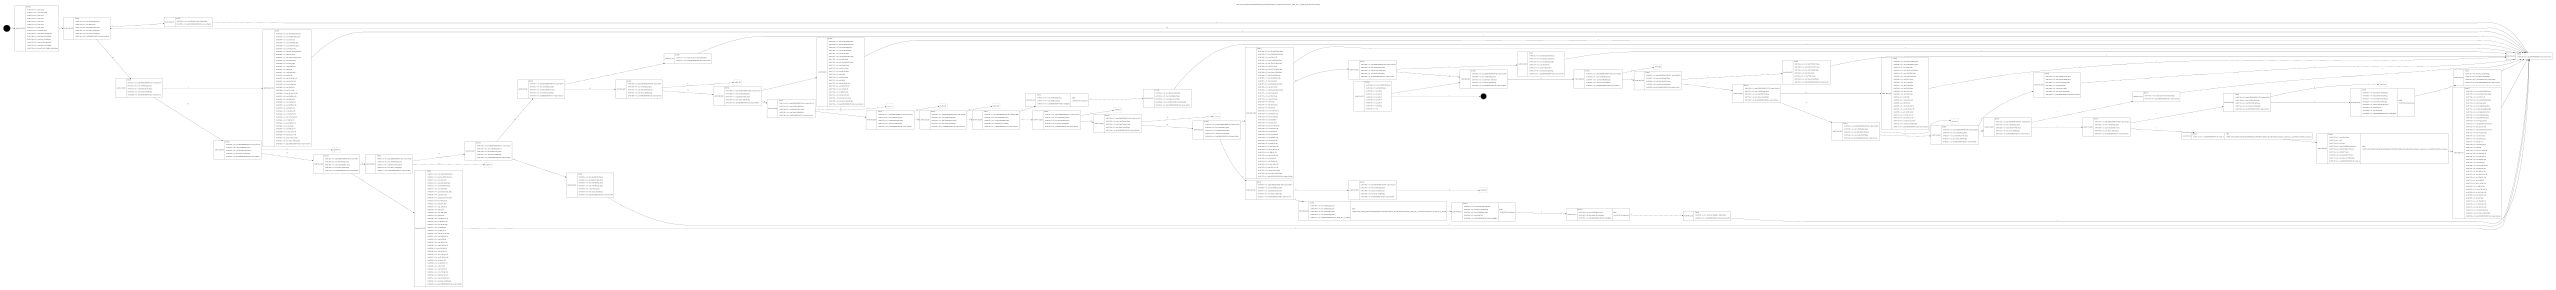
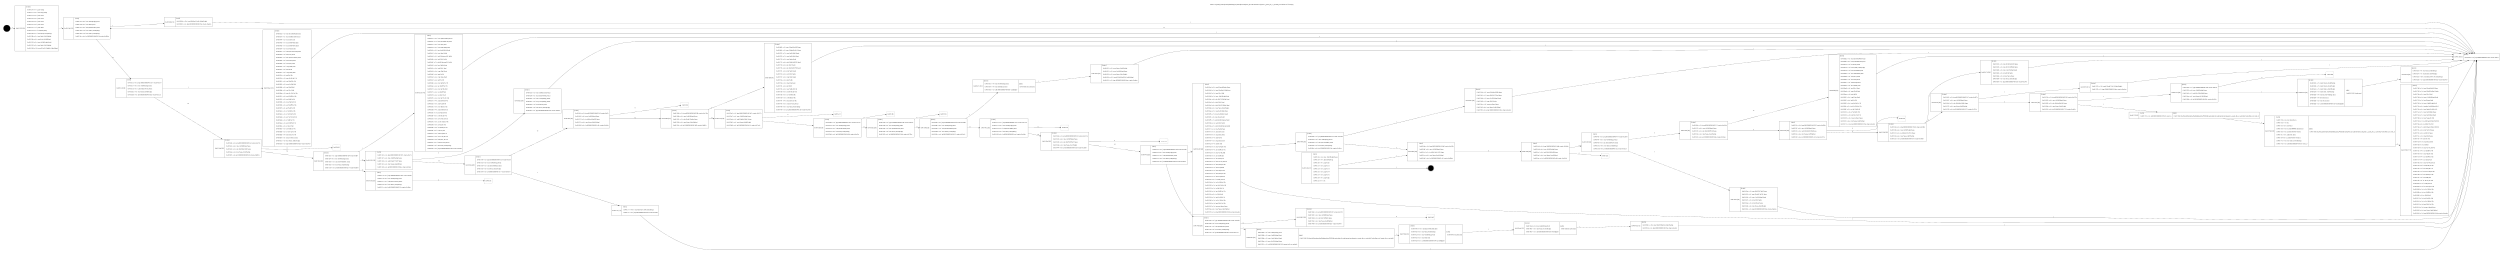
edge "0x401316 [28]" -> "0x401332 [28]": now "0x4012fa [28]" -> "0x401332 [28]"
